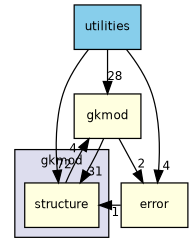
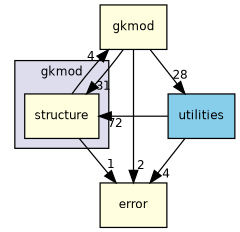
edge "utilities" -> "gkmod": reversed
edge "error" -> "structure": reversed
